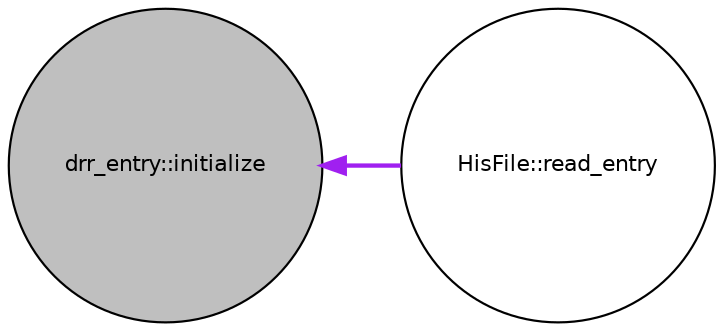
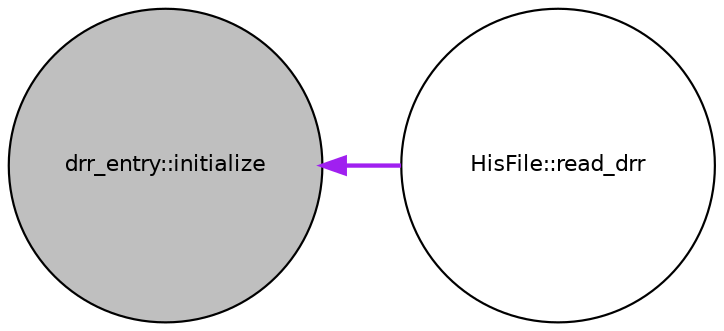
node "HisFile::read_entry": label "HisFile::read_entry" -> "HisFile::read_drr"
